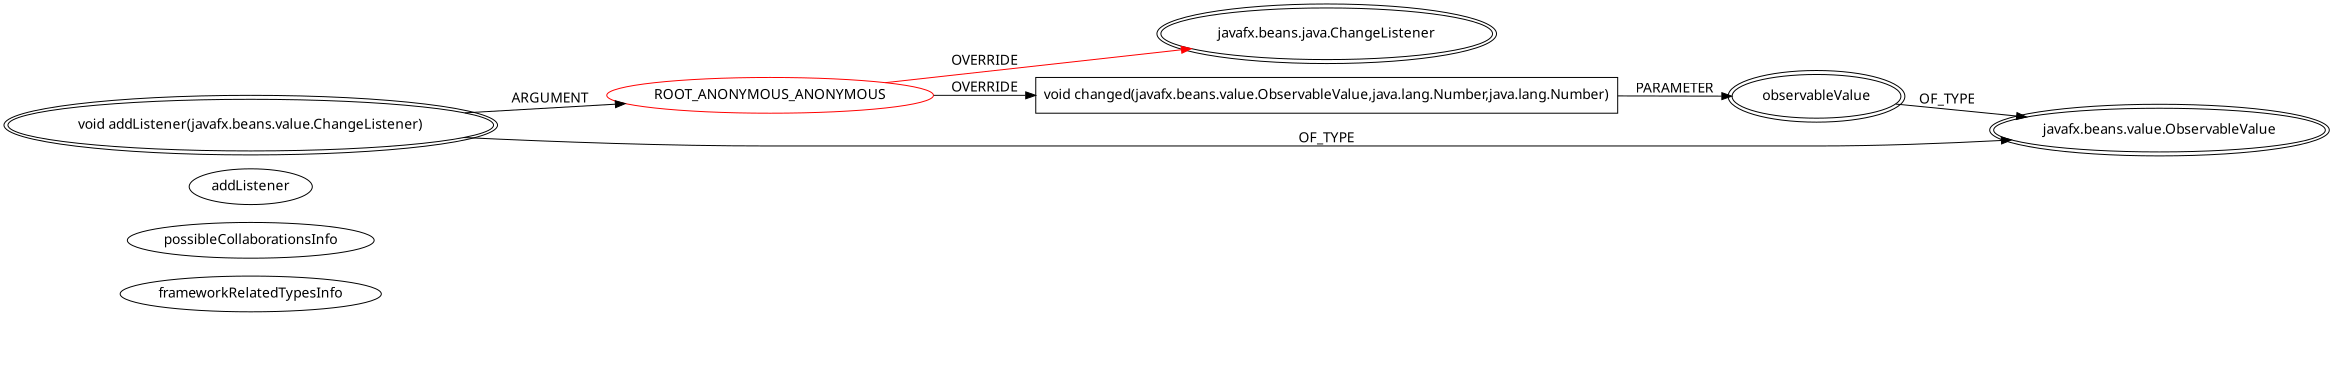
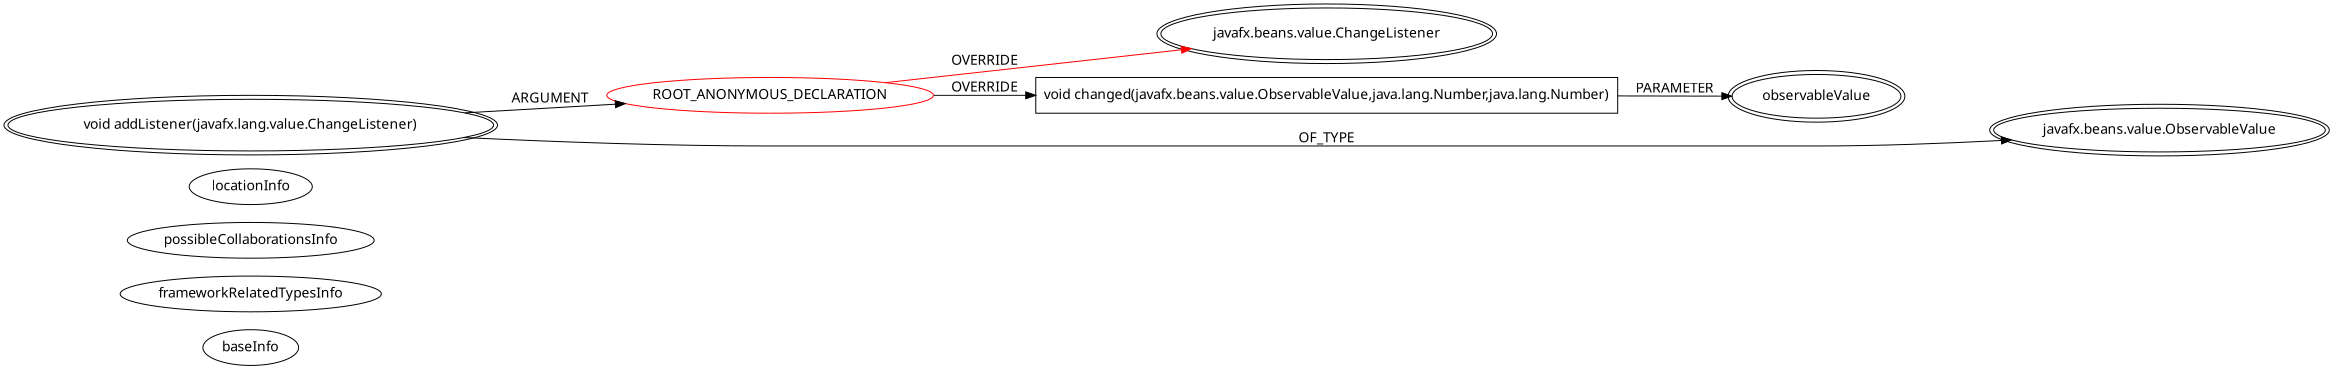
node "javafx.beans.java.ChangeListener": label "javafx.beans.java.ChangeListener" -> "javafx.beans.value.ChangeListener"
node "ROOT_ANONYMOUS_ANONYMOUS": label "ROOT_ANONYMOUS_ANONYMOUS" -> "ROOT_ANONYMOUS_DECLARATION"
edge "observableValue" -> "javafx.beans.value.ObservableValue": removed, label "OF_TYPE"
node "void addListener(javafx.beans.value.ChangeListener)": label "void addListener(javafx.beans.value.ChangeListener)" -> "void addListener(javafx.lang.value.ChangeListener)"
node "addListener": label "addListener" -> "locationInfo"
node "baseInfo": added
